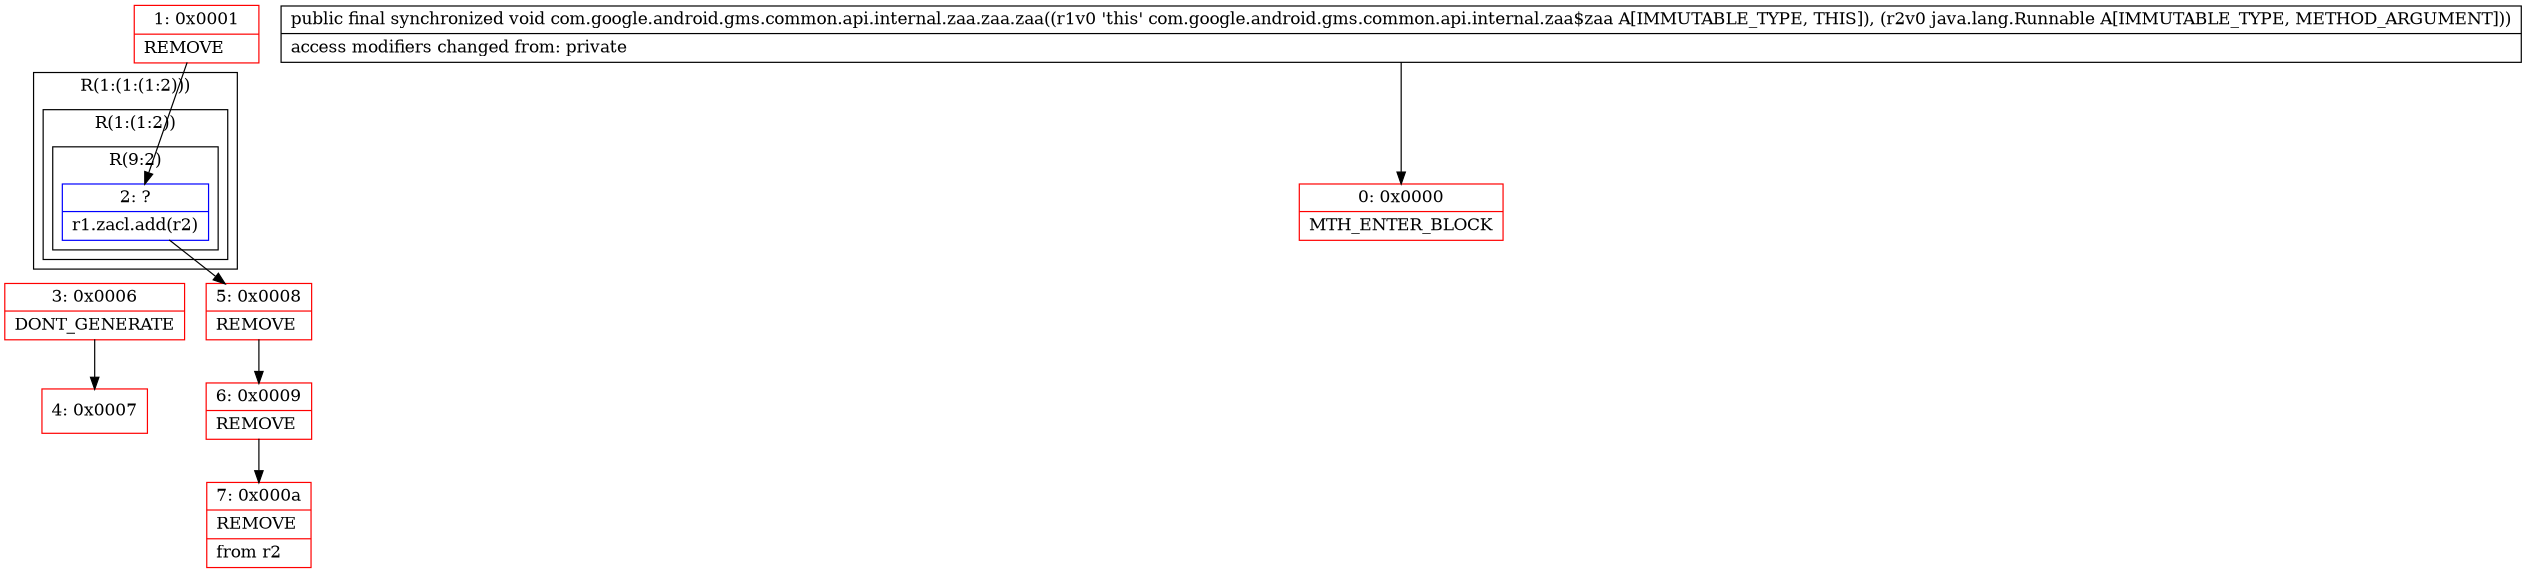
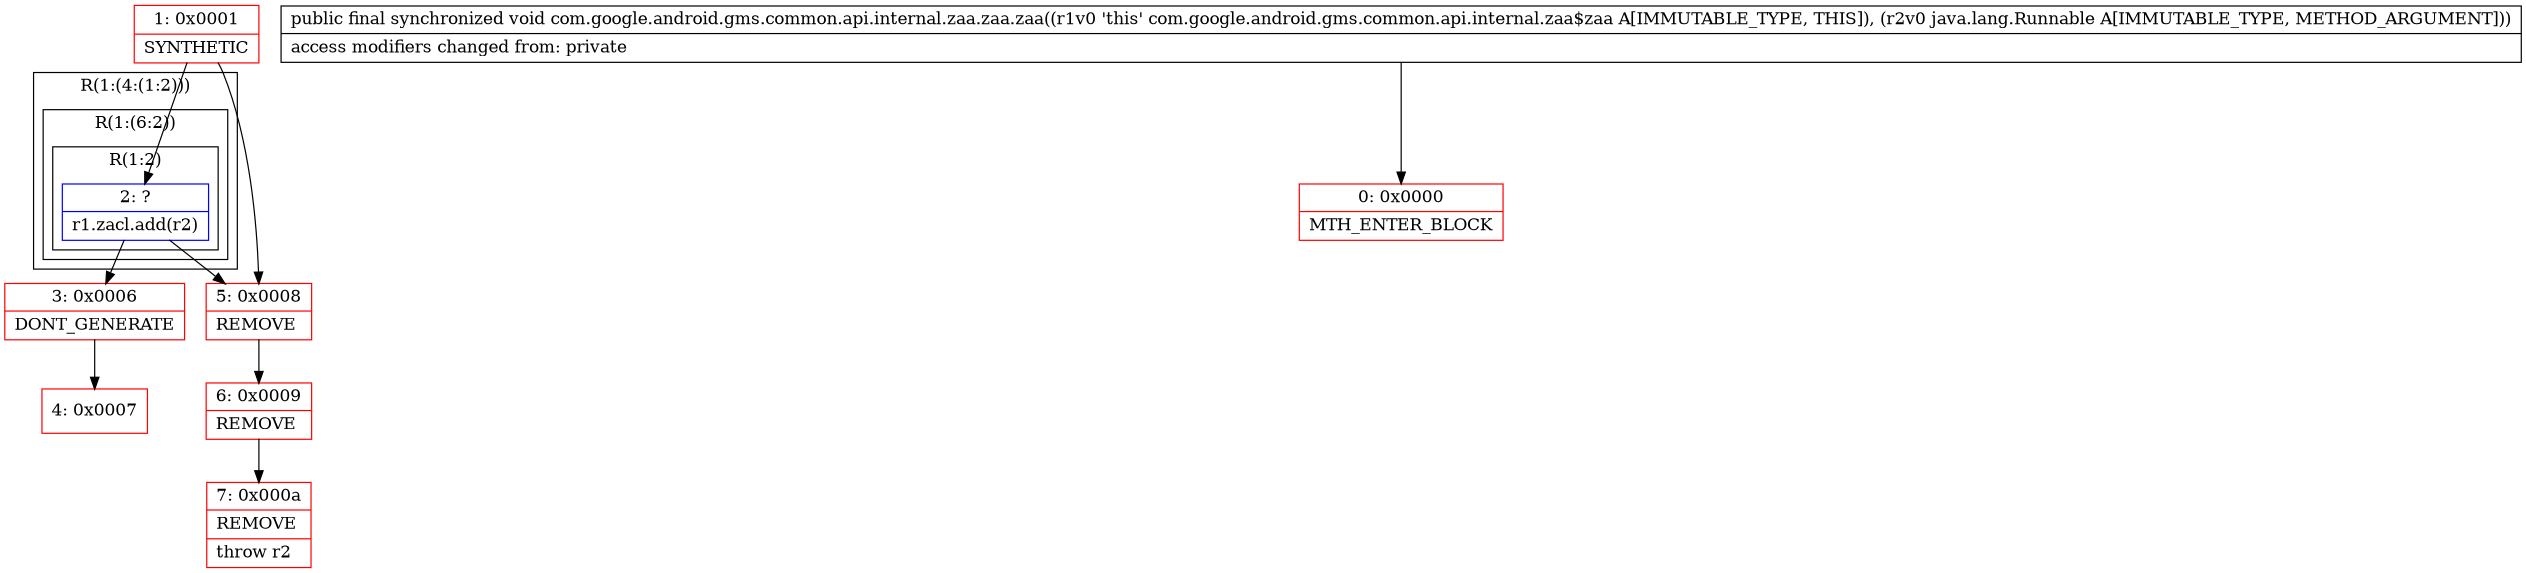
node "1: 0x0001": text "REMOVE" -> "SYNTHETIC"
cluster "R(1:(1:(1:2)))": label "R(1:(1:(1:2)))" -> "R(1:(4:(1:2)))"
cluster "R(1:(1:2))": label "R(1:(1:2))" -> "R(1:(6:2))"
cluster "R(9:2)": label "R(9:2)" -> "R(1:2)"
edge "1: 0x0001" -> "5: 0x0008": added
edge "2: ?" -> "3: 0x0006": added
node "7: 0x000a": text "from r2" -> "throw r2"
